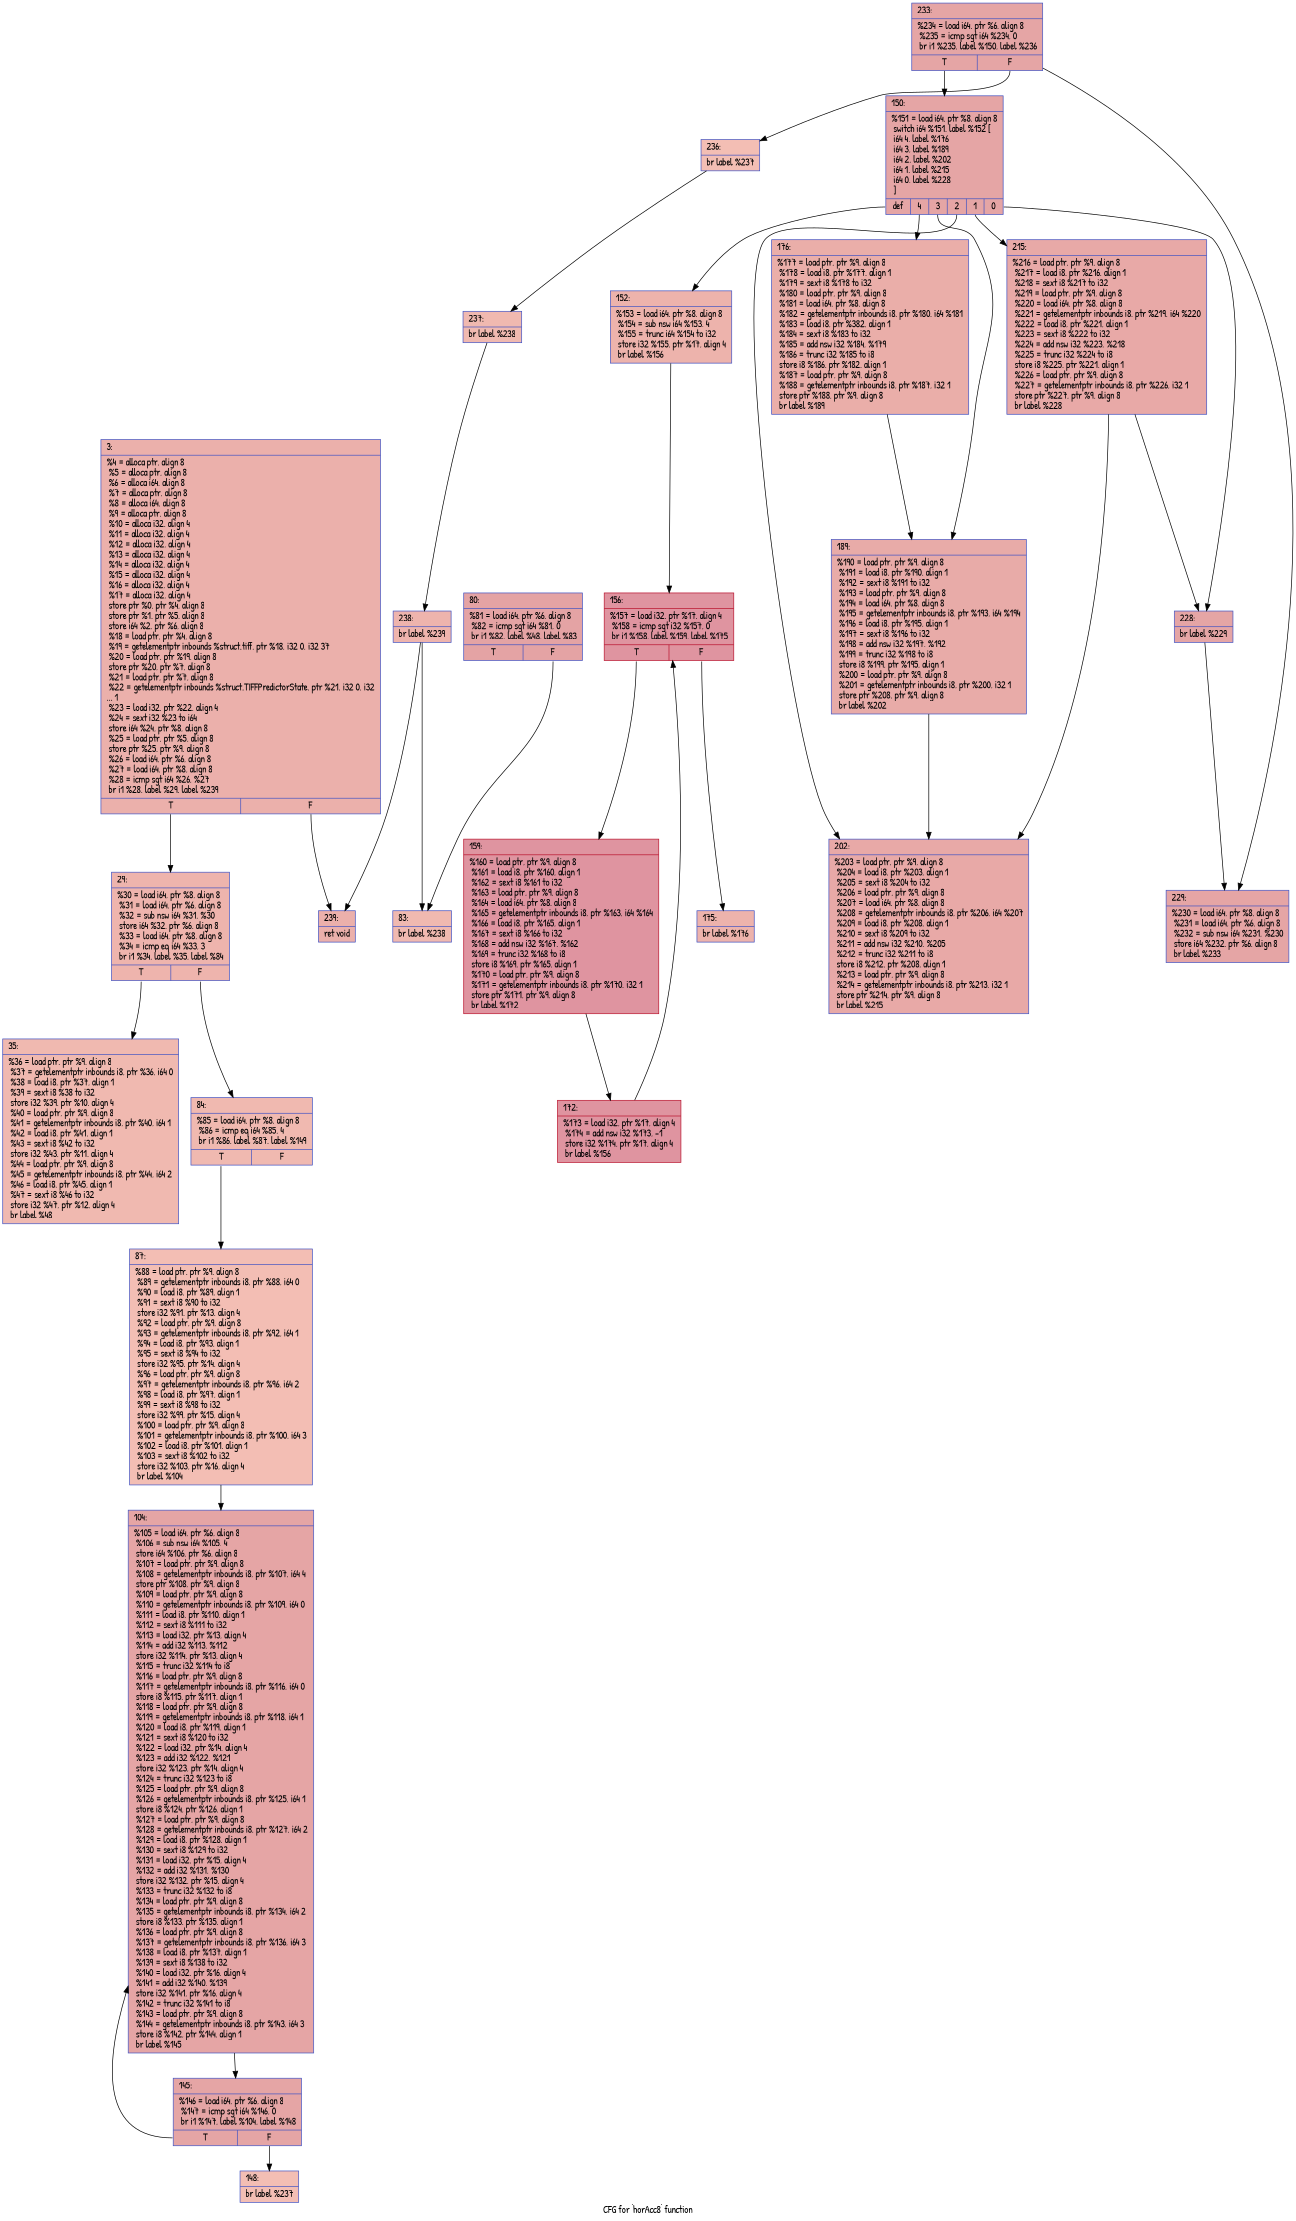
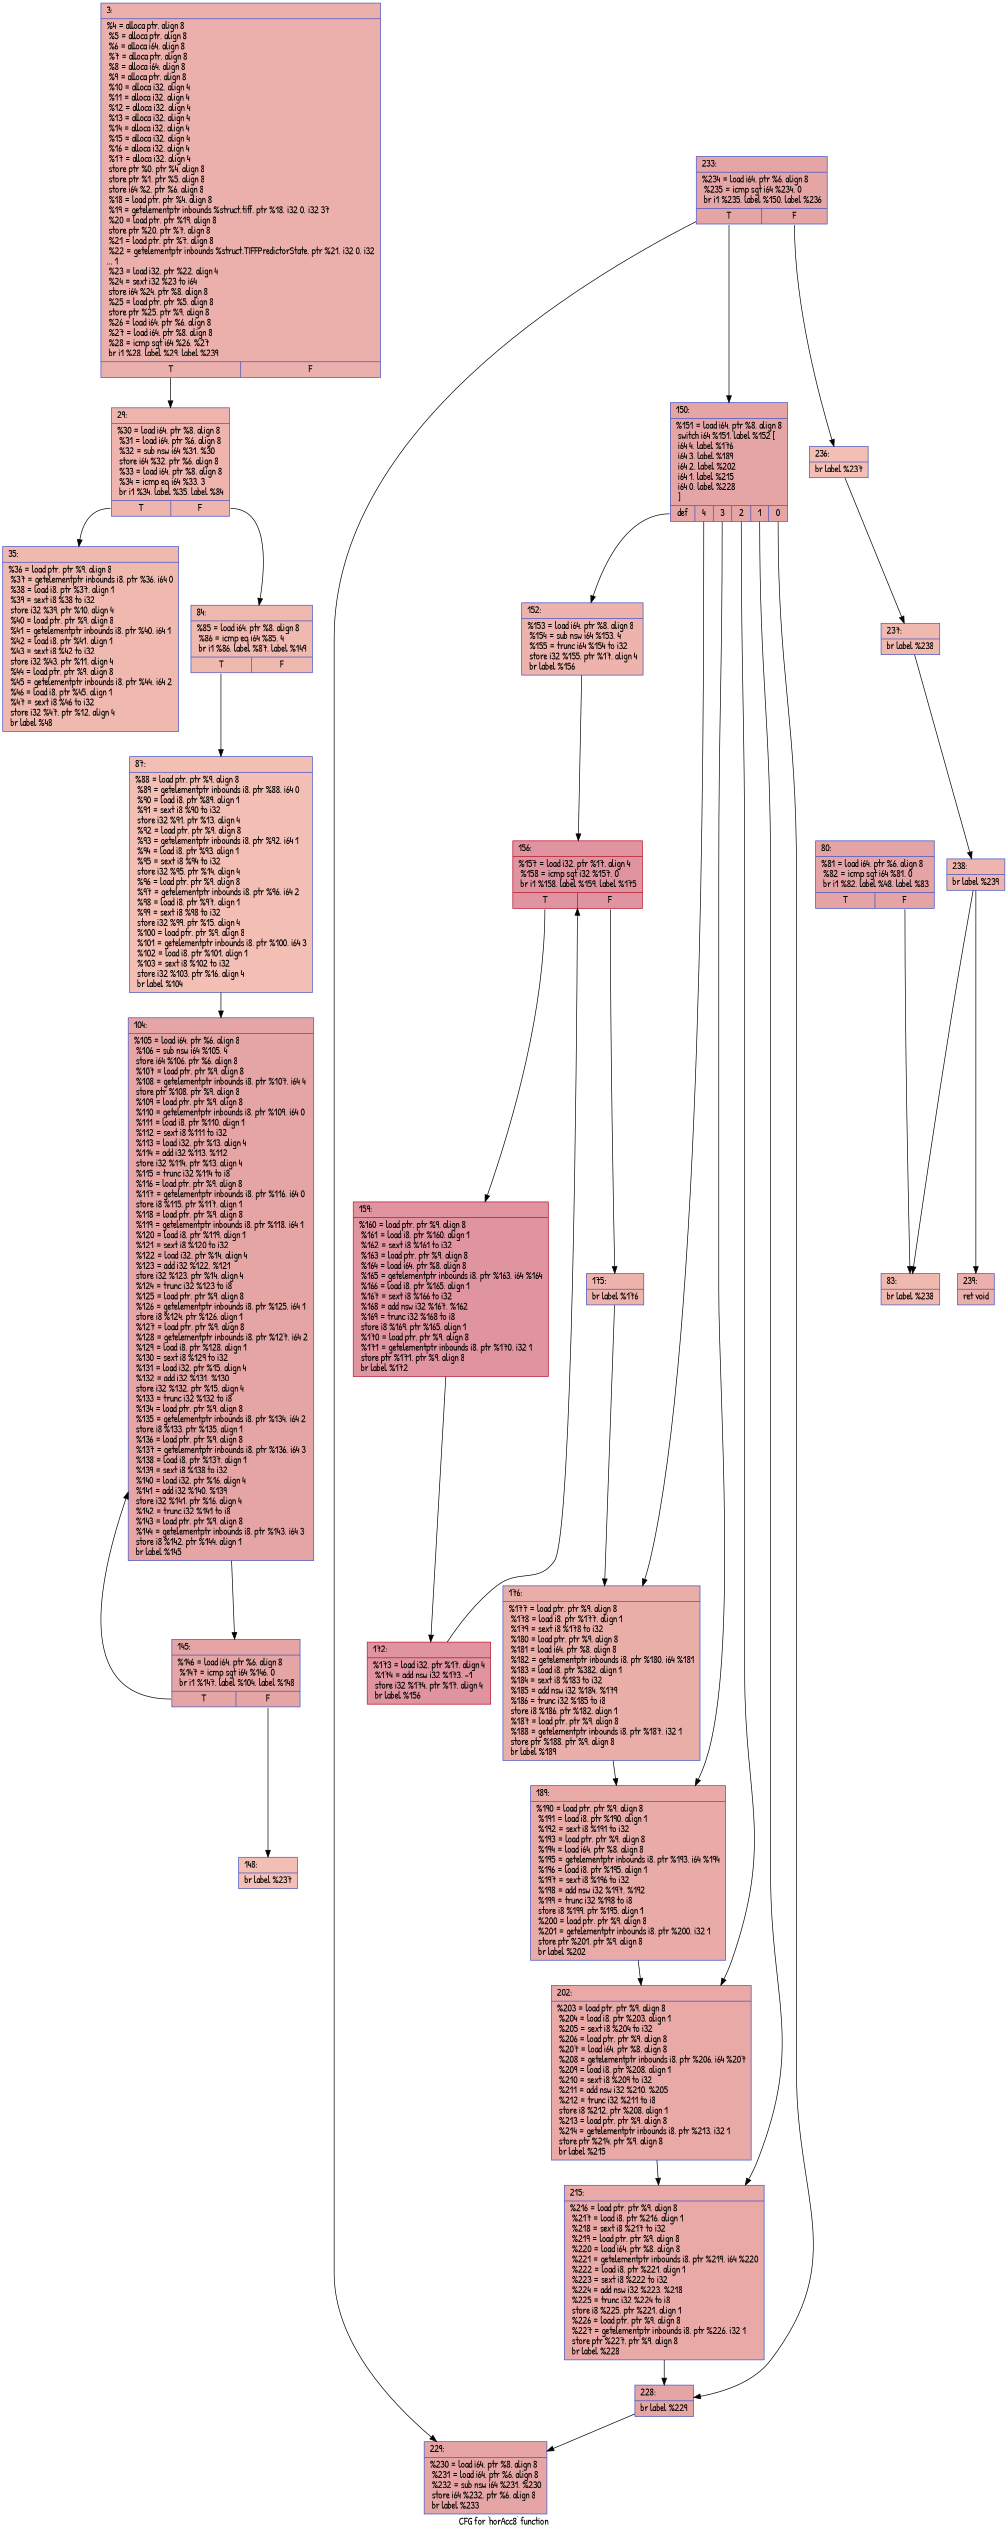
edge "215:" -> "202:": reversed
node "189:": text "store ptr %208, ptr %9, align 8" -> "store ptr %201, ptr %9, align 8"
edge "3:" -> "239:": removed
edge "175:" -> "176:": added
